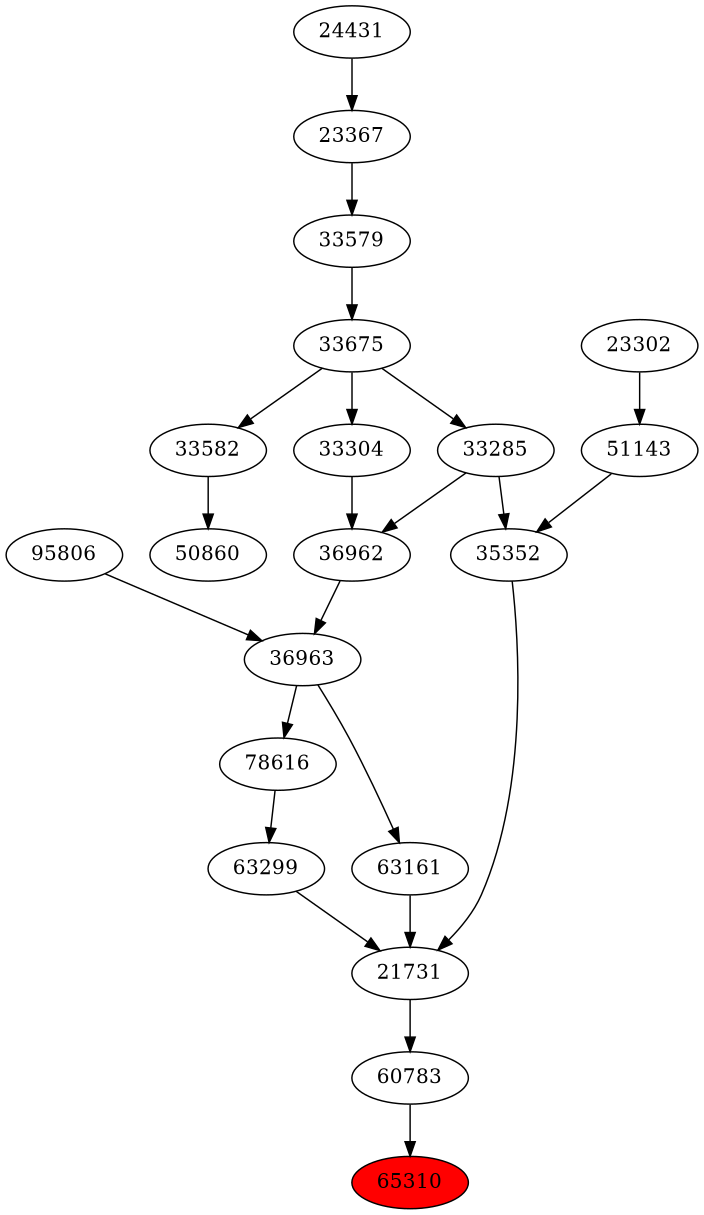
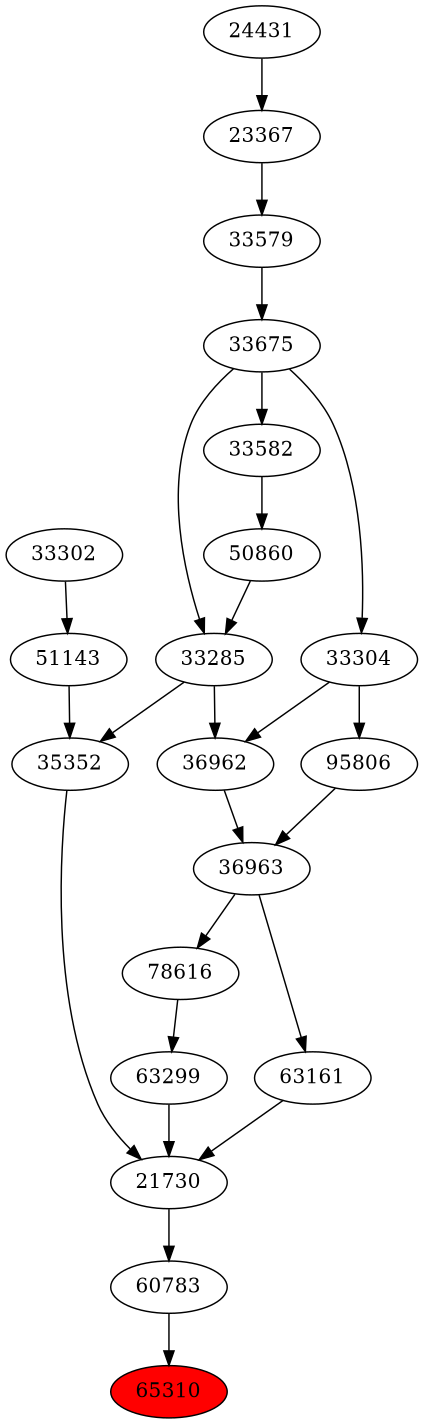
node "23302": label "23302" -> "33302"
edge "50860" -> "33285": added
edge "33304" -> "95806": added
node "21731": label "21731" -> "21730"
